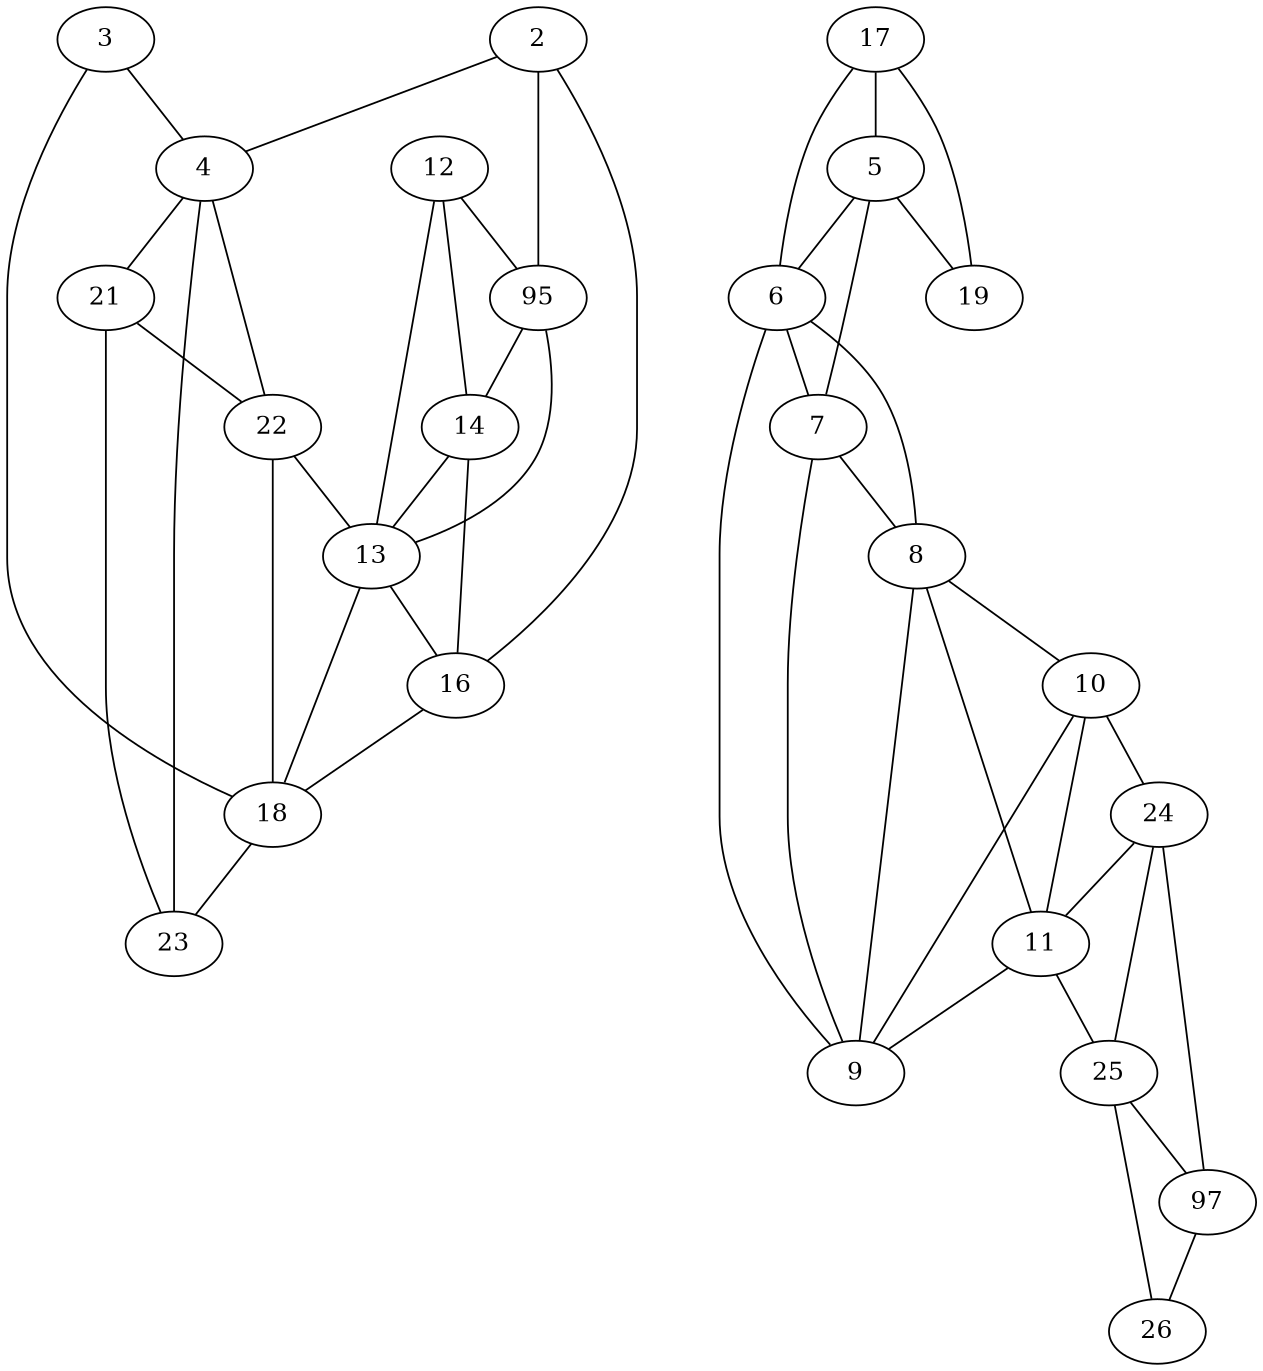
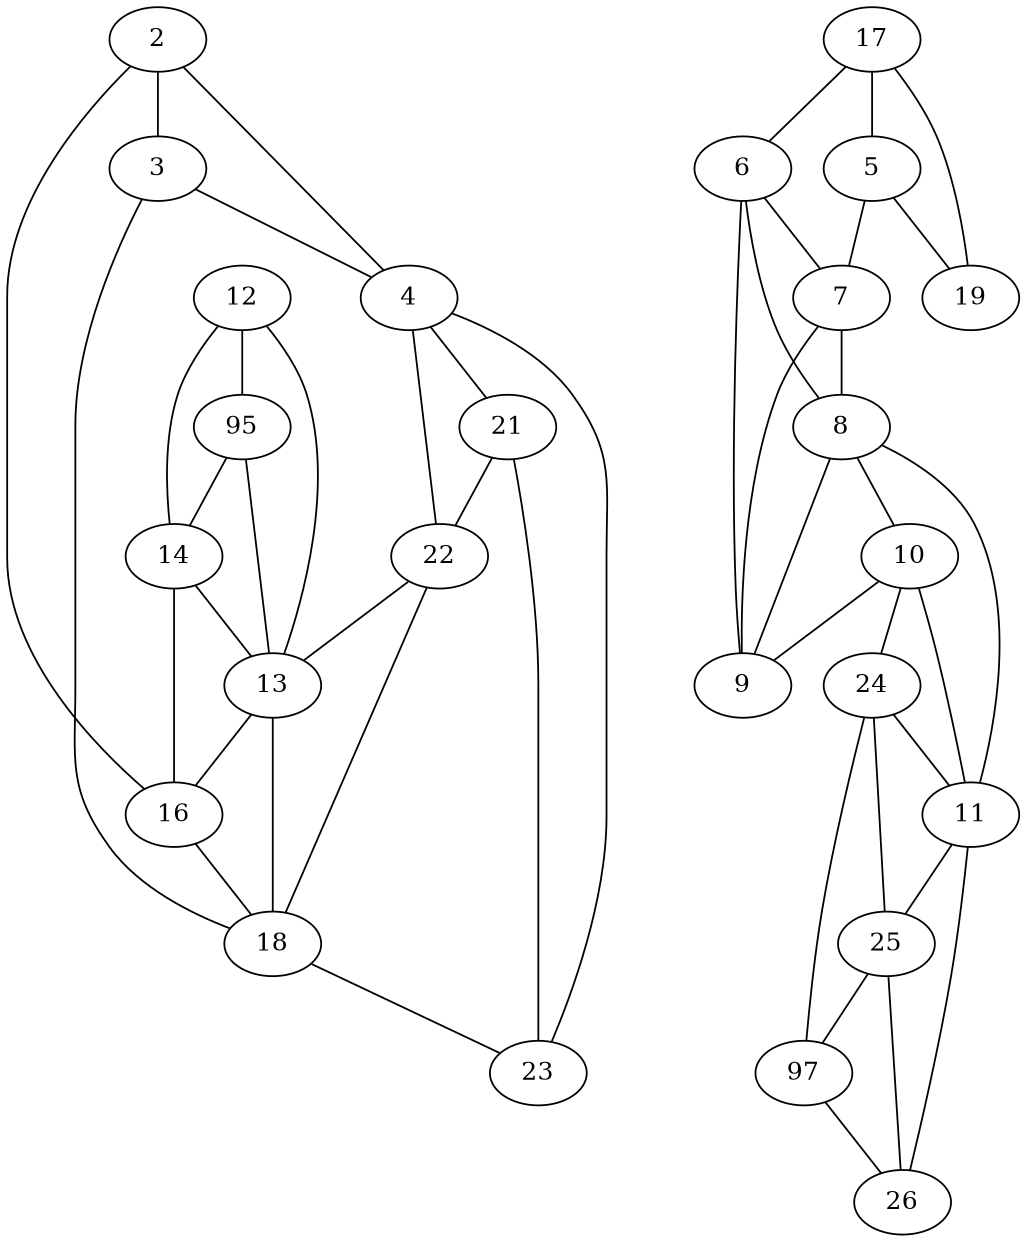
edge "2" -- "95": now "2" -- "3"
edge "5" -- "6": removed
edge "11" -- "9": now "11" -- "26"
